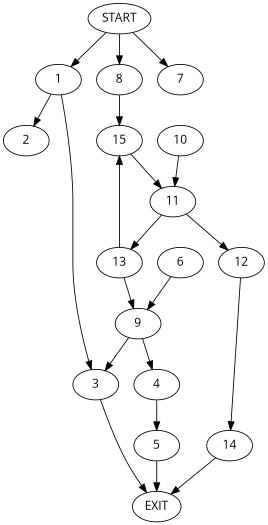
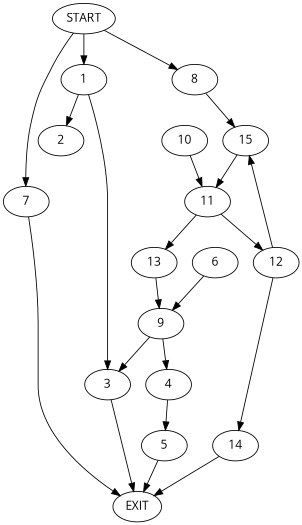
edge "13" -> "15": now "12" -> "15"
edge "7" -> "EXIT": added
